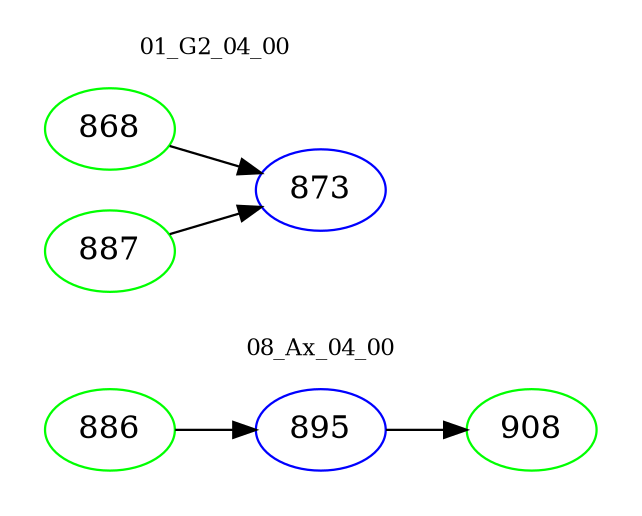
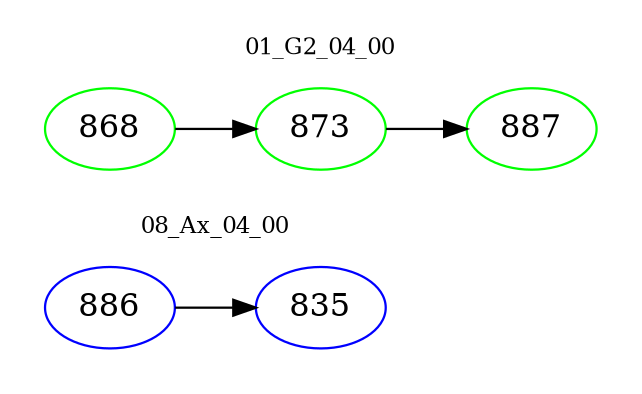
node "873": color blue -> green
edge "887" -> "873": reversed
node "886": color green -> blue
node "895": label "895" -> "835"
node "908": removed
